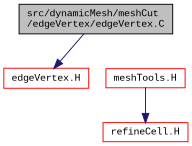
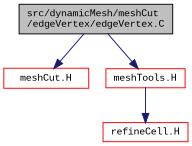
edge "src/dynamicMesh/meshCut /edgeVertex/edgeVertex.C" -> "meshTools.H": added
node "edgeVertex.H": label "edgeVertex.H" -> "meshCut.H"
